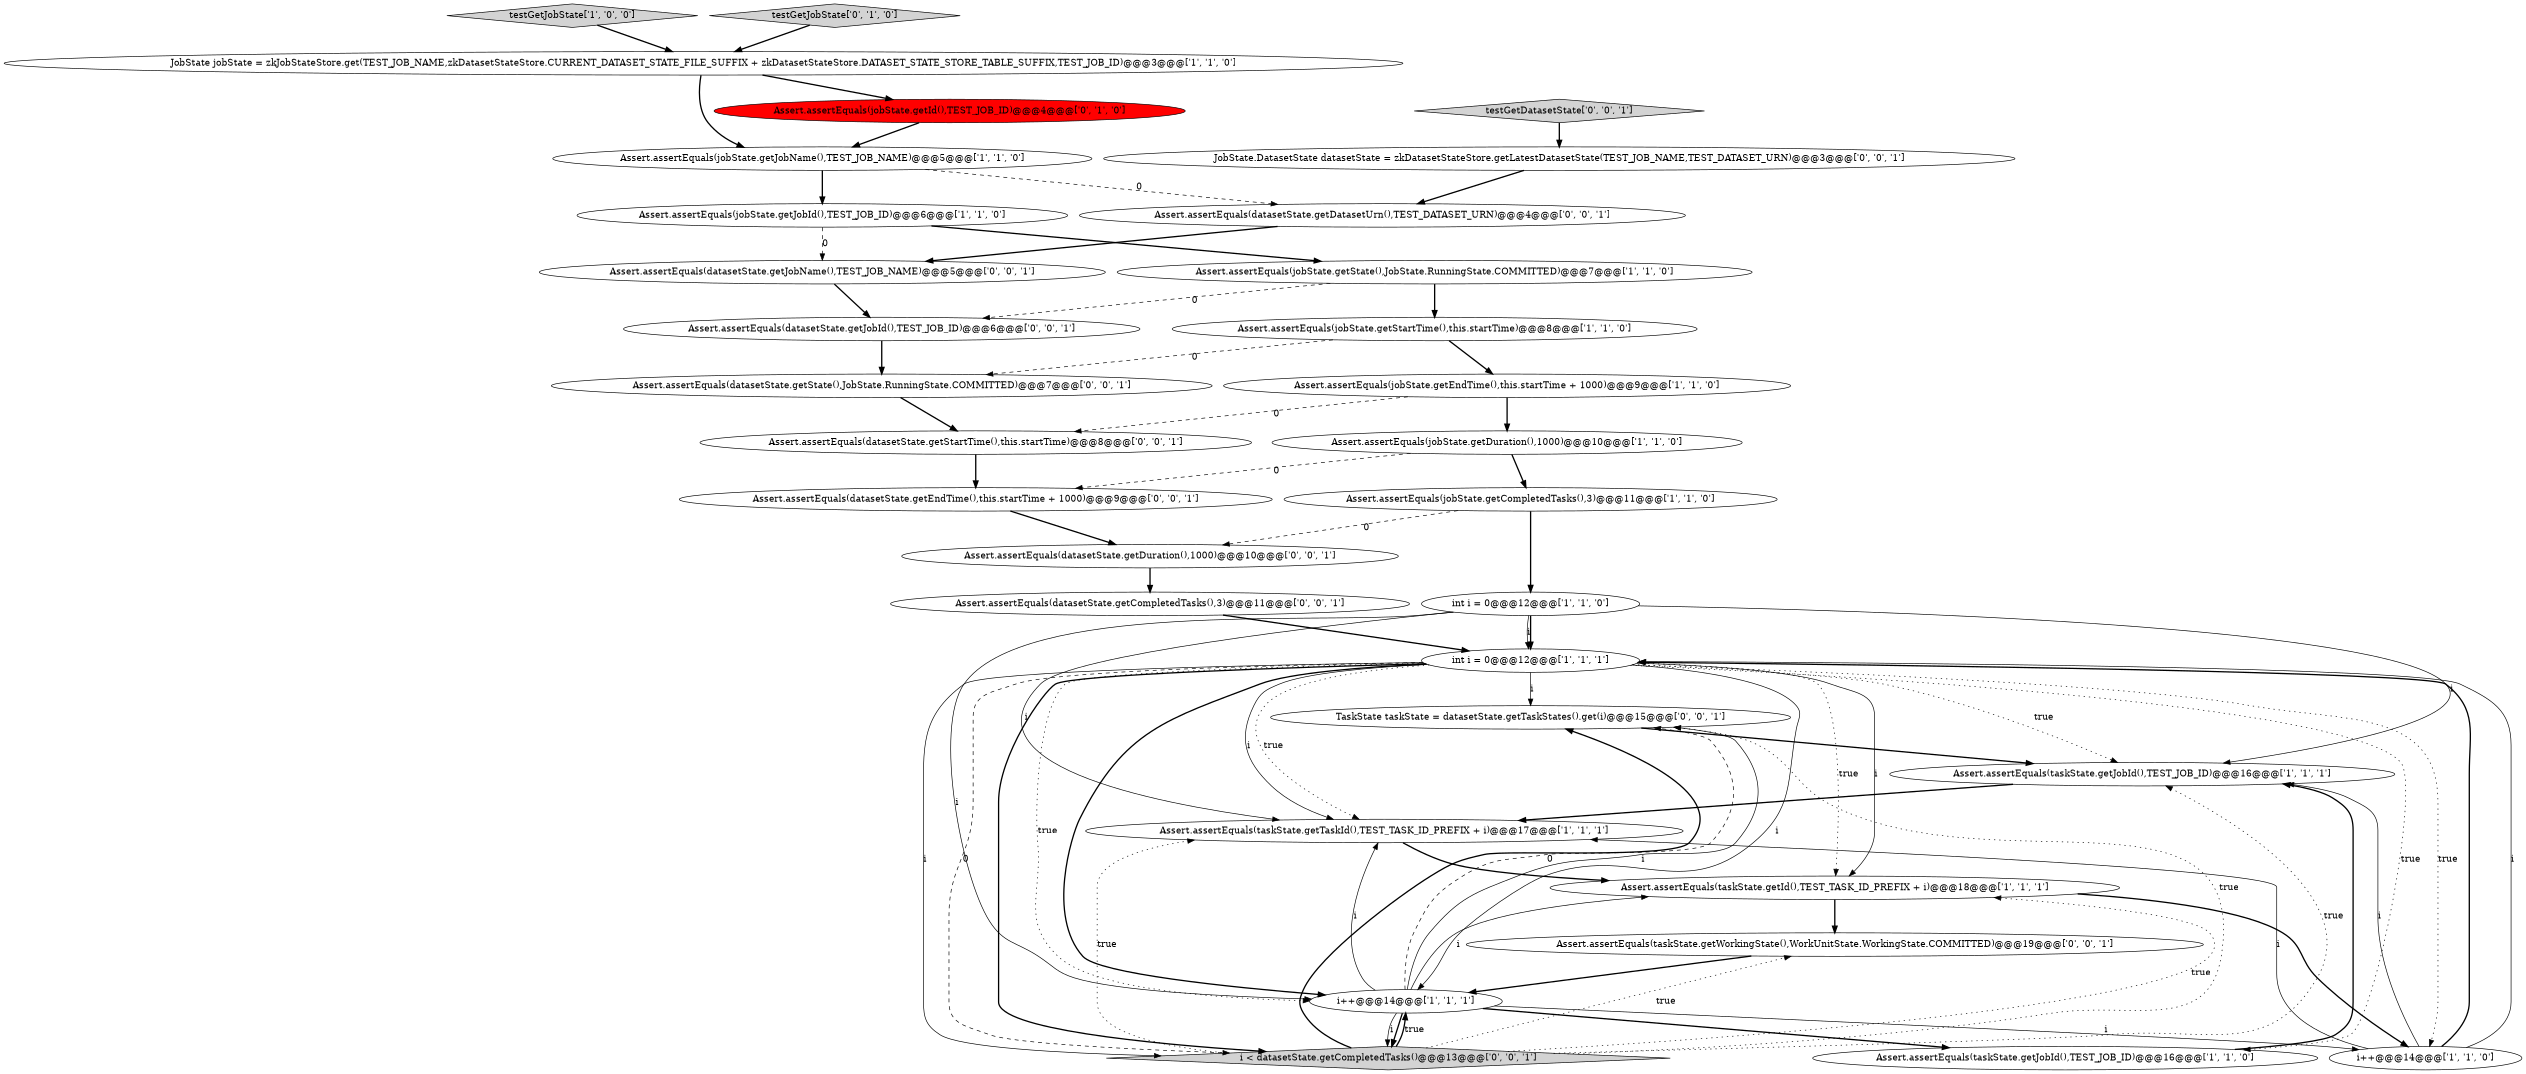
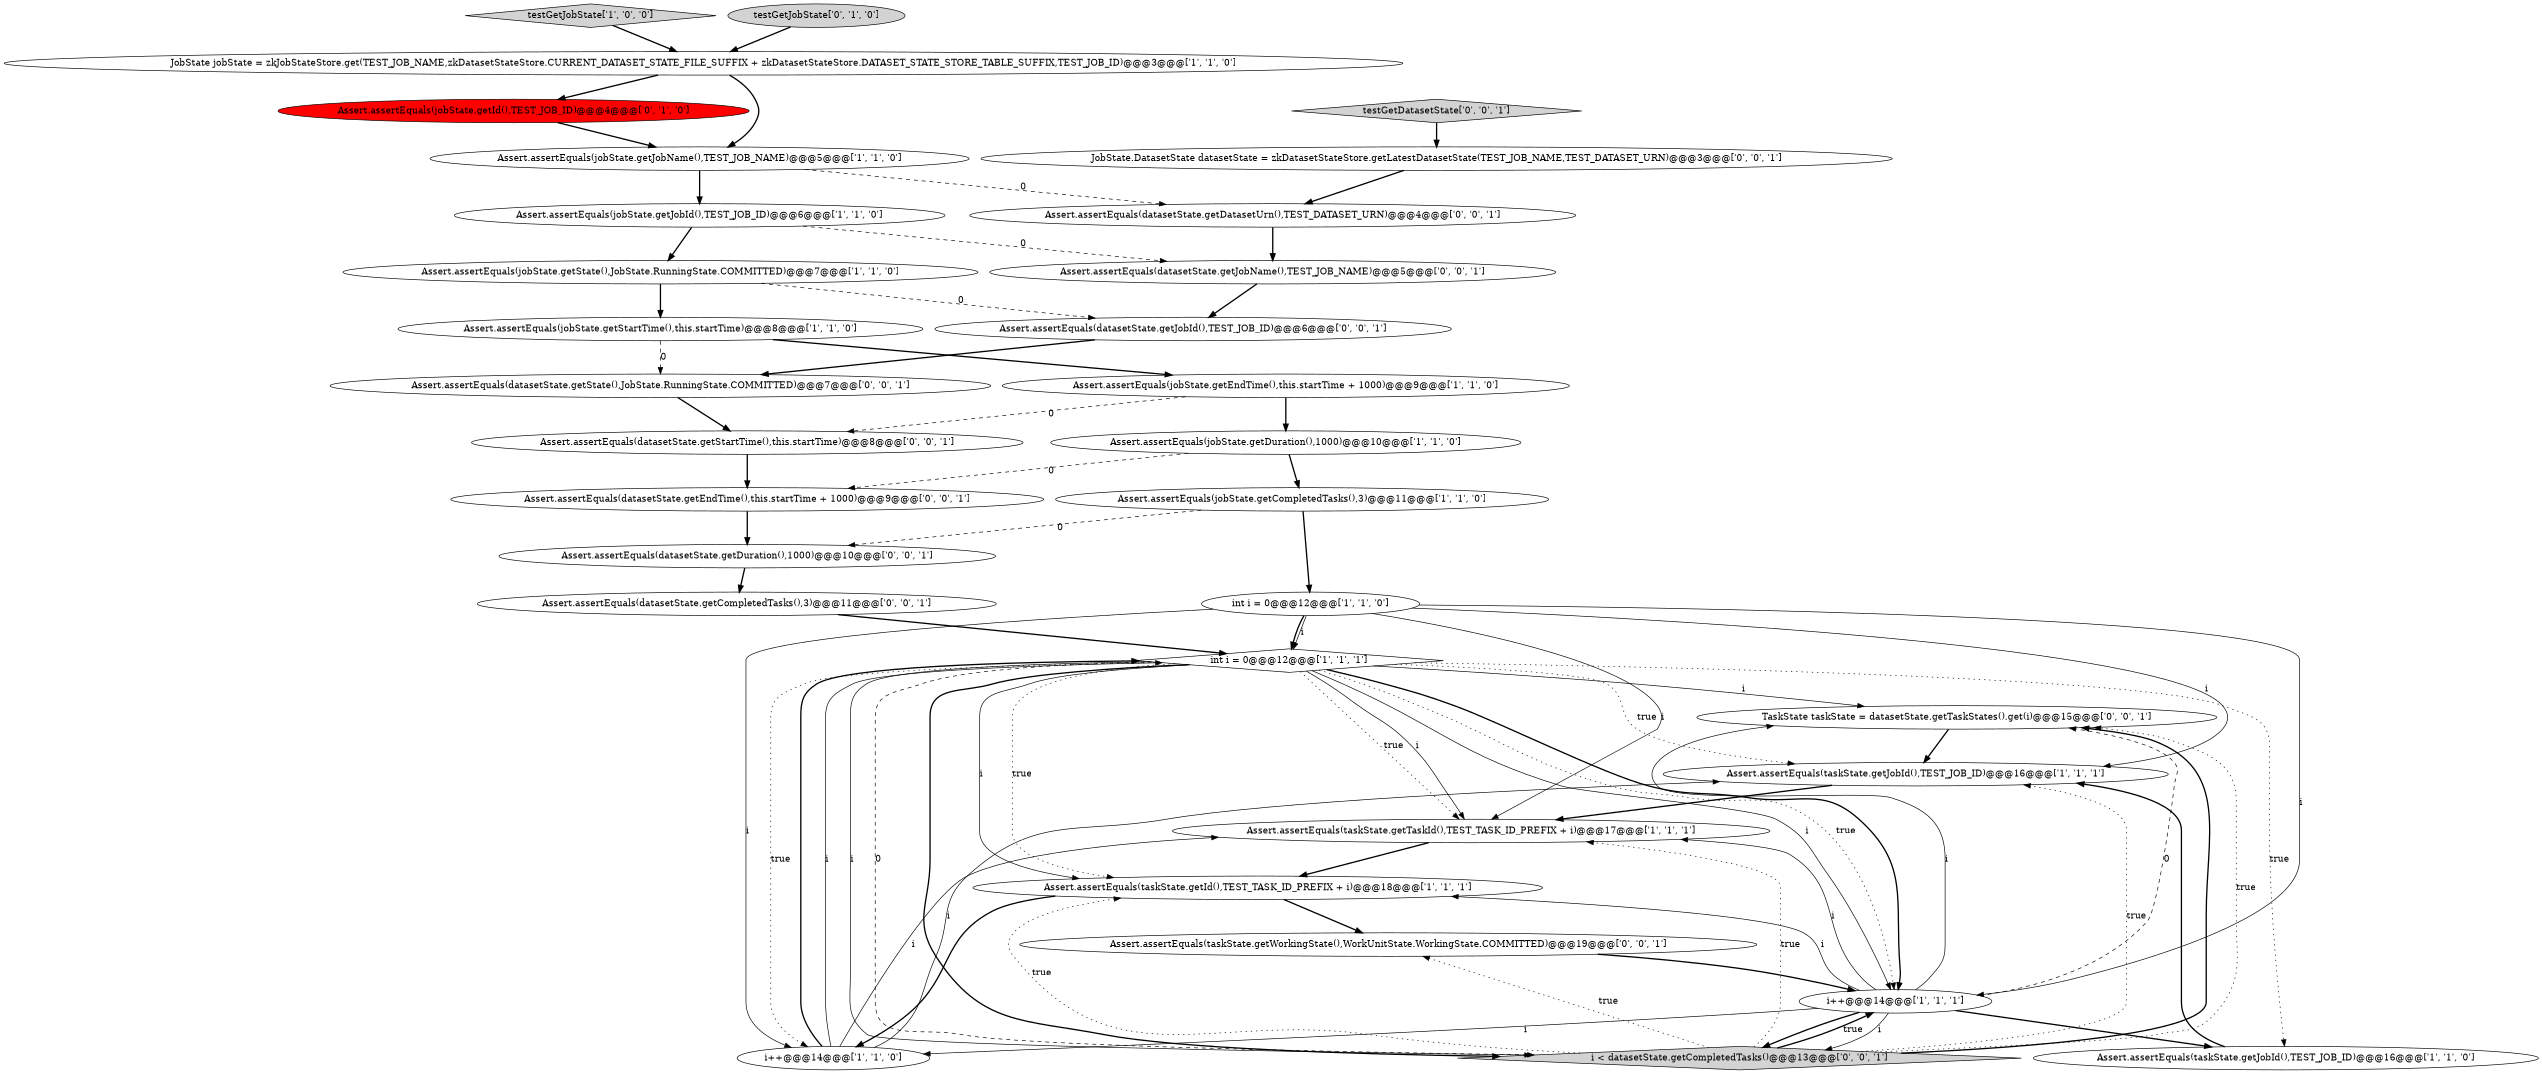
node "testGetJobState['0', '1', '0']": shape diamond -> ellipse
edge "int i = 0@@@12@@@['1', '1', '0']" -> "i++@@@14@@@['1', '1', '0']": added, label "i"
node "int i = 0@@@12@@@['1', '1', '1']": shape ellipse -> diamond
